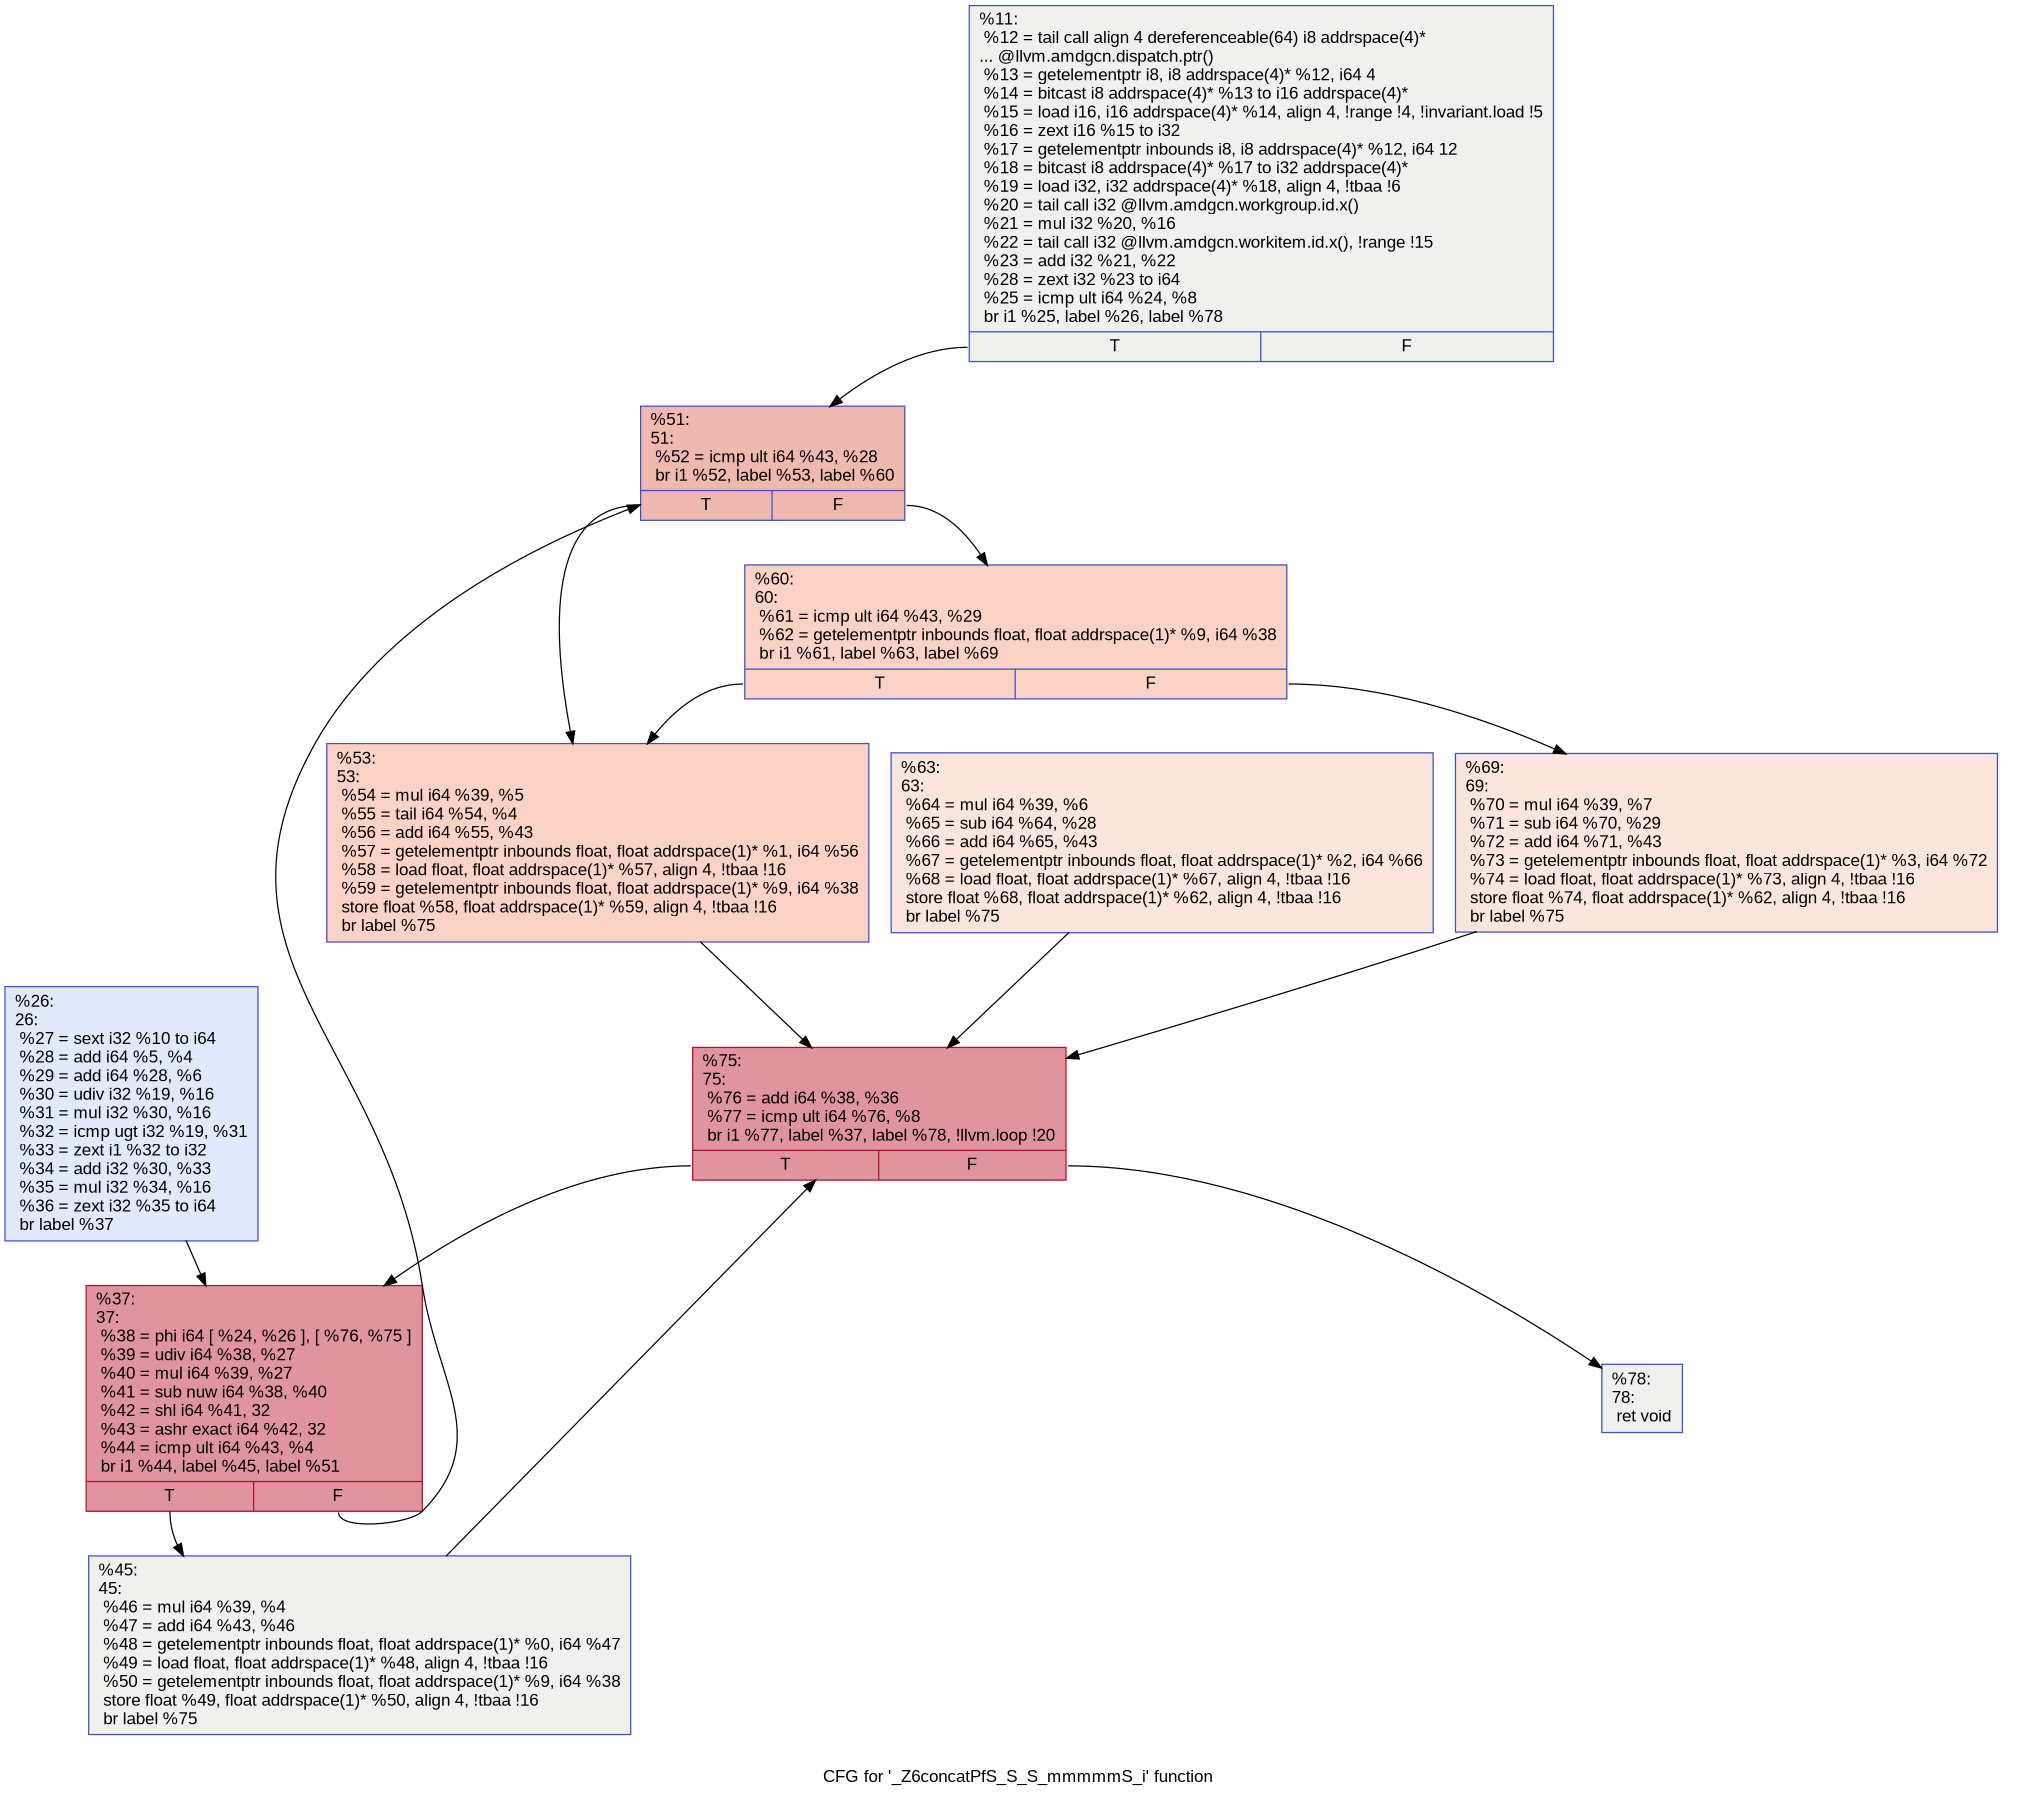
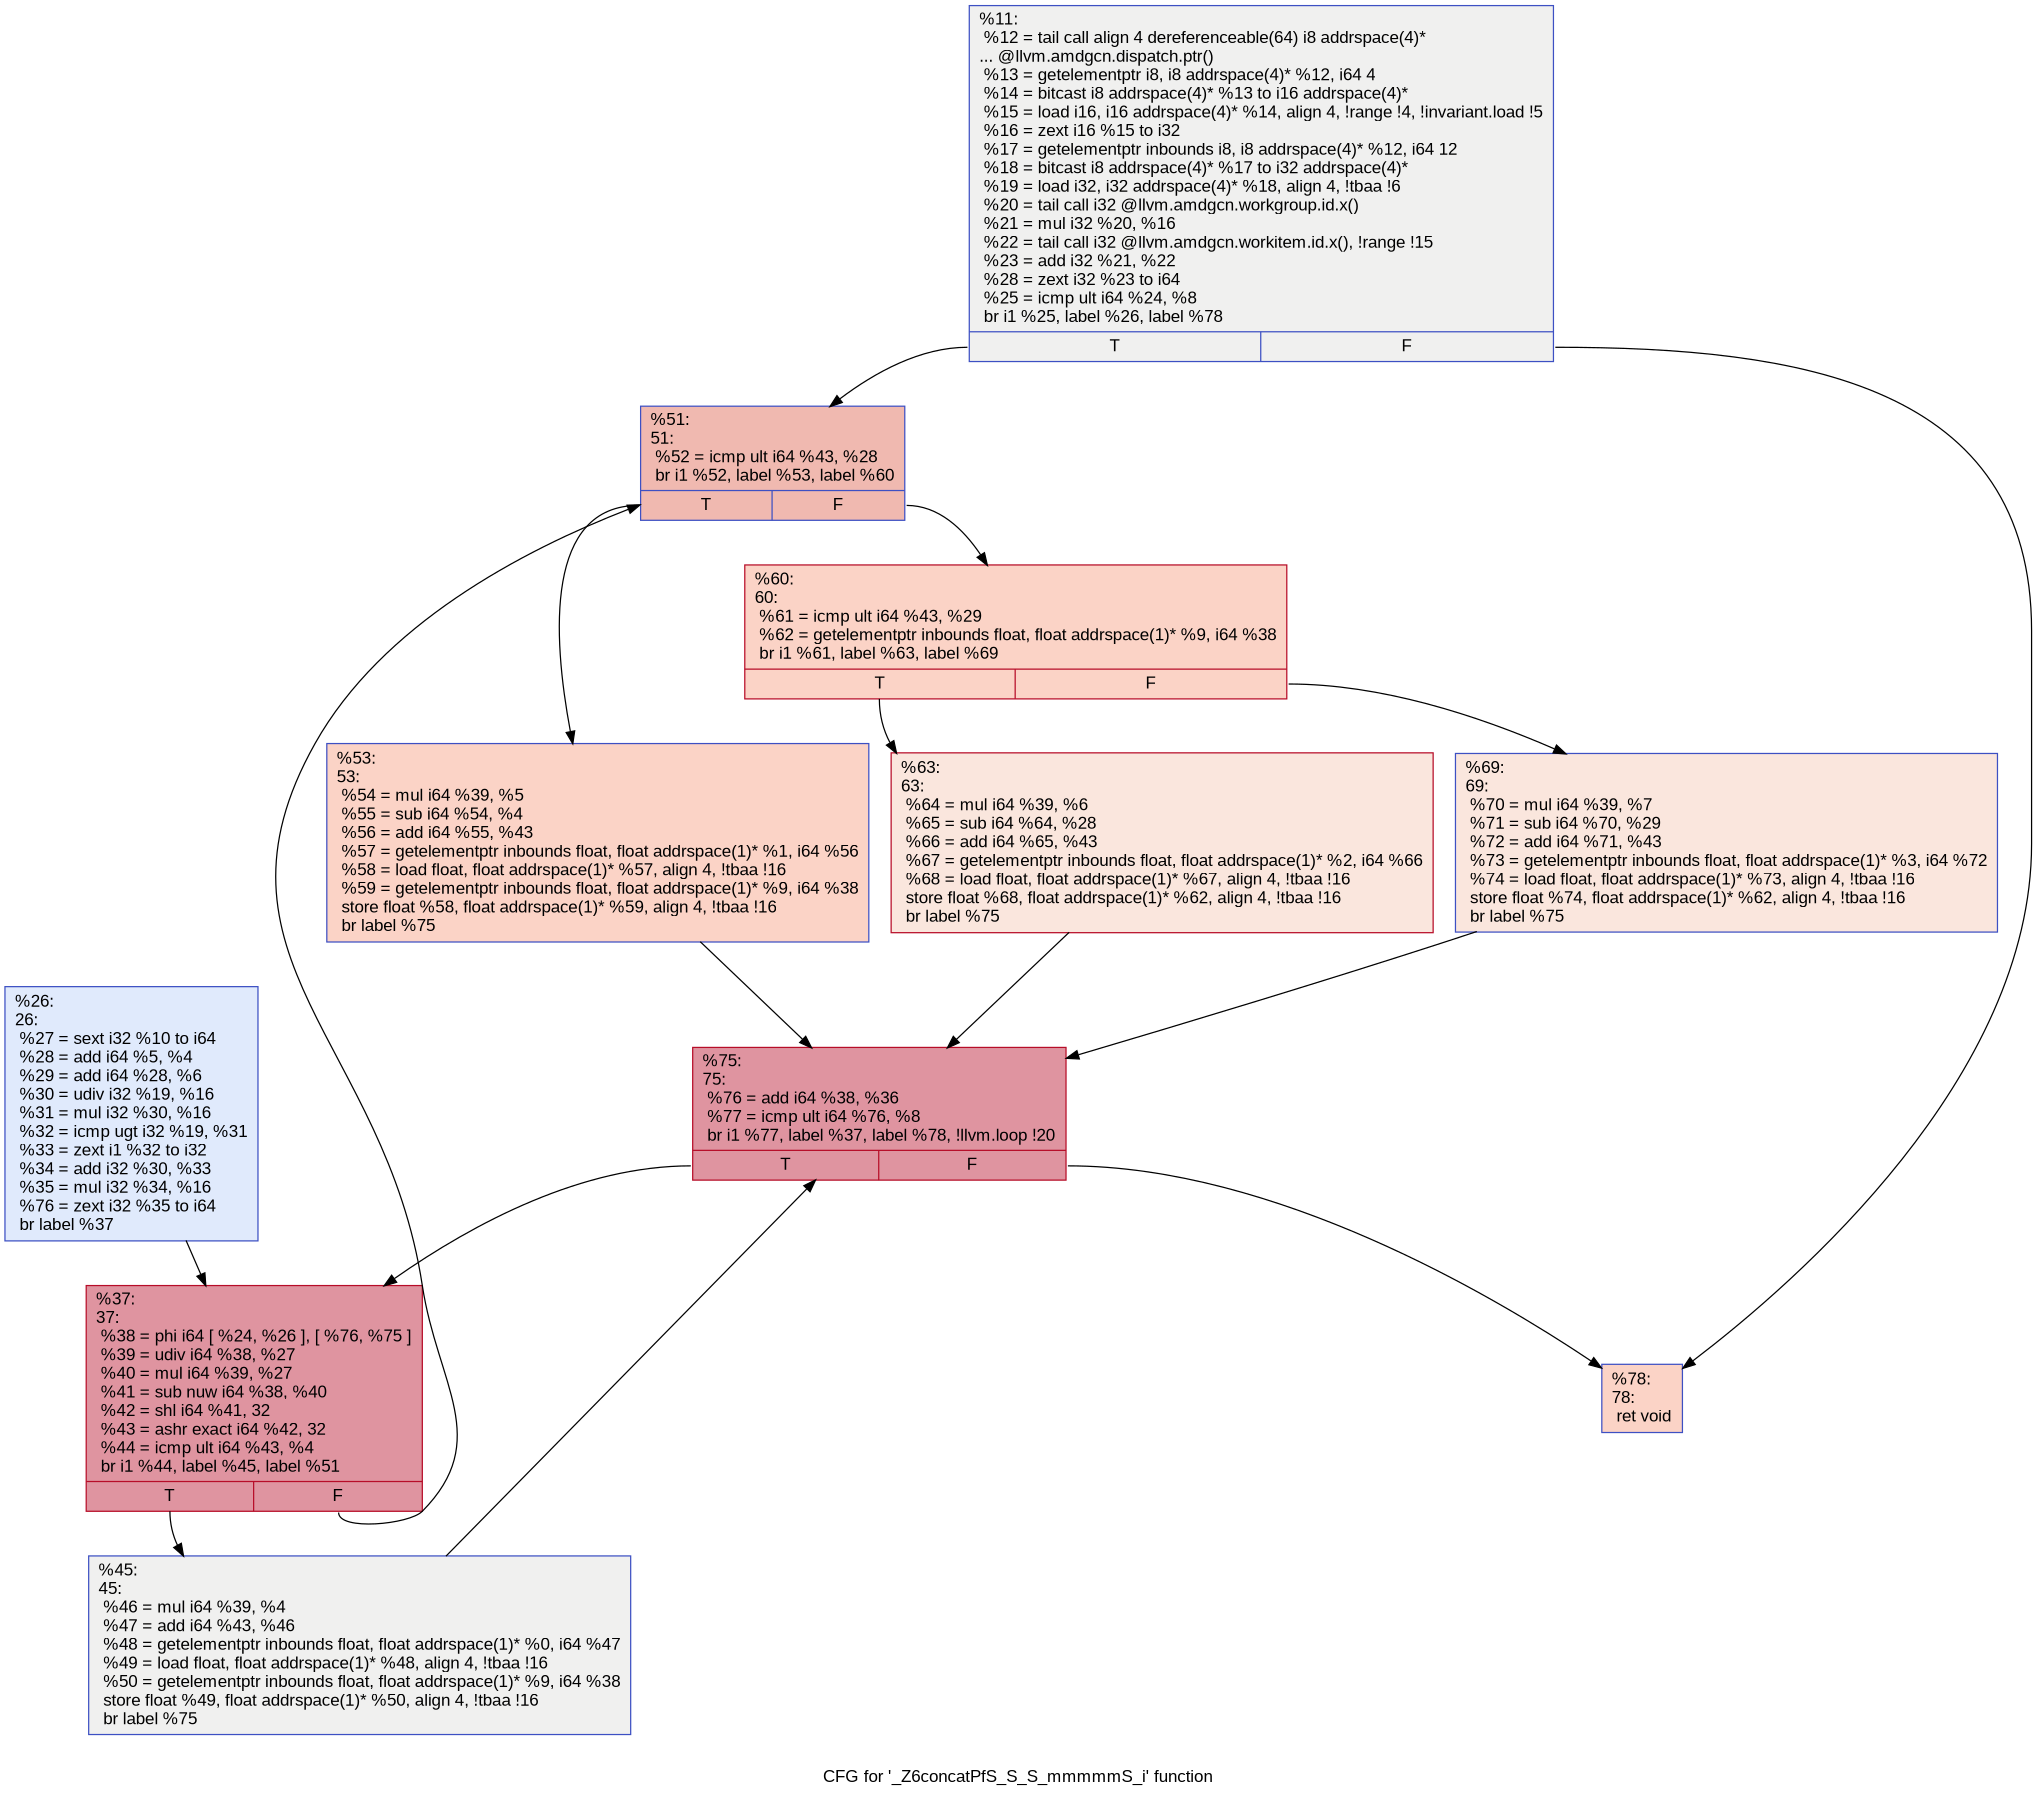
node "%60:": color #3d50c3ff -> #b70d28ff
edge "%60:" -> "%53:": now "%60:" -> "%63:"
edge "%11:" -> "%78:": added
node "%53:": text "%55 = tail i64 %54, %4" -> "%55 = sub i64 %54, %4"
node "%63:": color #3d50c3ff -> #b70d28ff
node "%26:": text "%36 = zext i32 %35 to i64" -> "%76 = zext i32 %35 to i64"
node "%78:": fillcolor #dedcdb70 -> #f59c7d70
